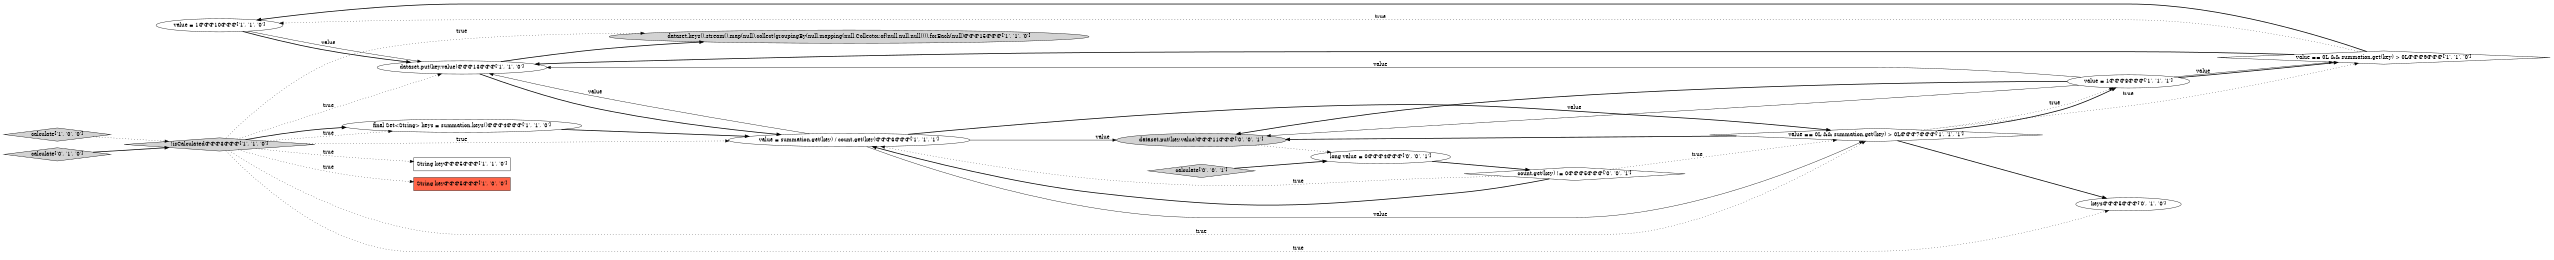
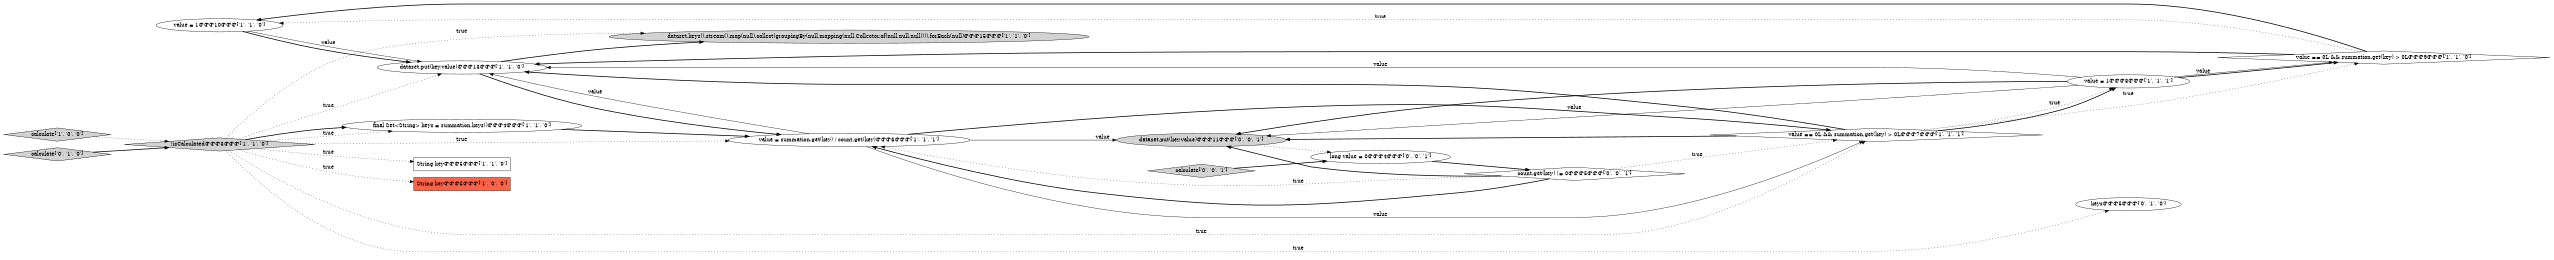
edge "value == 0L && summation.get(key) > 0L@@@7@@@['1', '1', '1']" -> "keys@@@5@@@['0', '1', '0']": now "value == 0L && summation.get(key) > 0L@@@7@@@['1', '1', '1']" -> "dataset.put(key,value)@@@13@@@['1', '1', '0']"
edge "count.get(key) != 0@@@5@@@['0', '0', '1']" -> "dataset.put(key,value)@@@11@@@['0', '0', '1']": added
